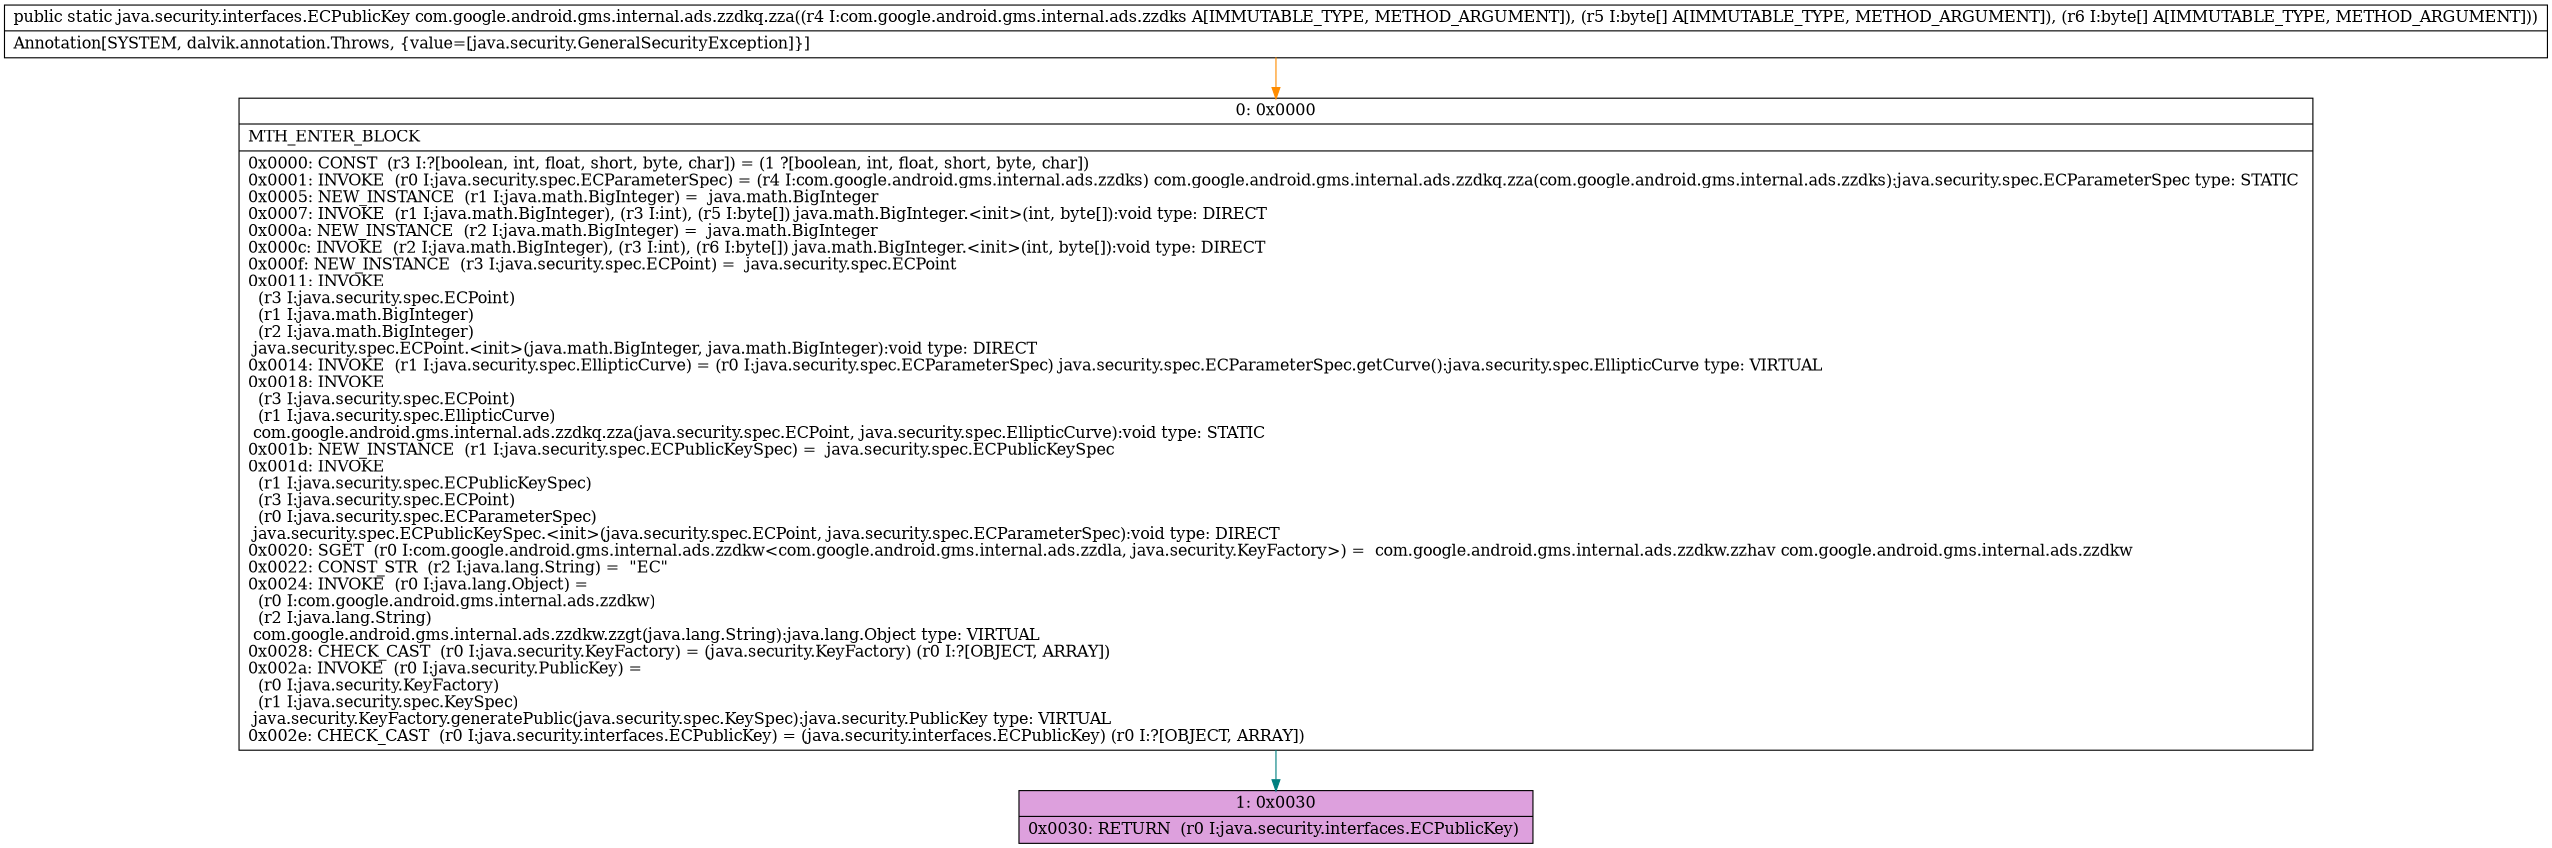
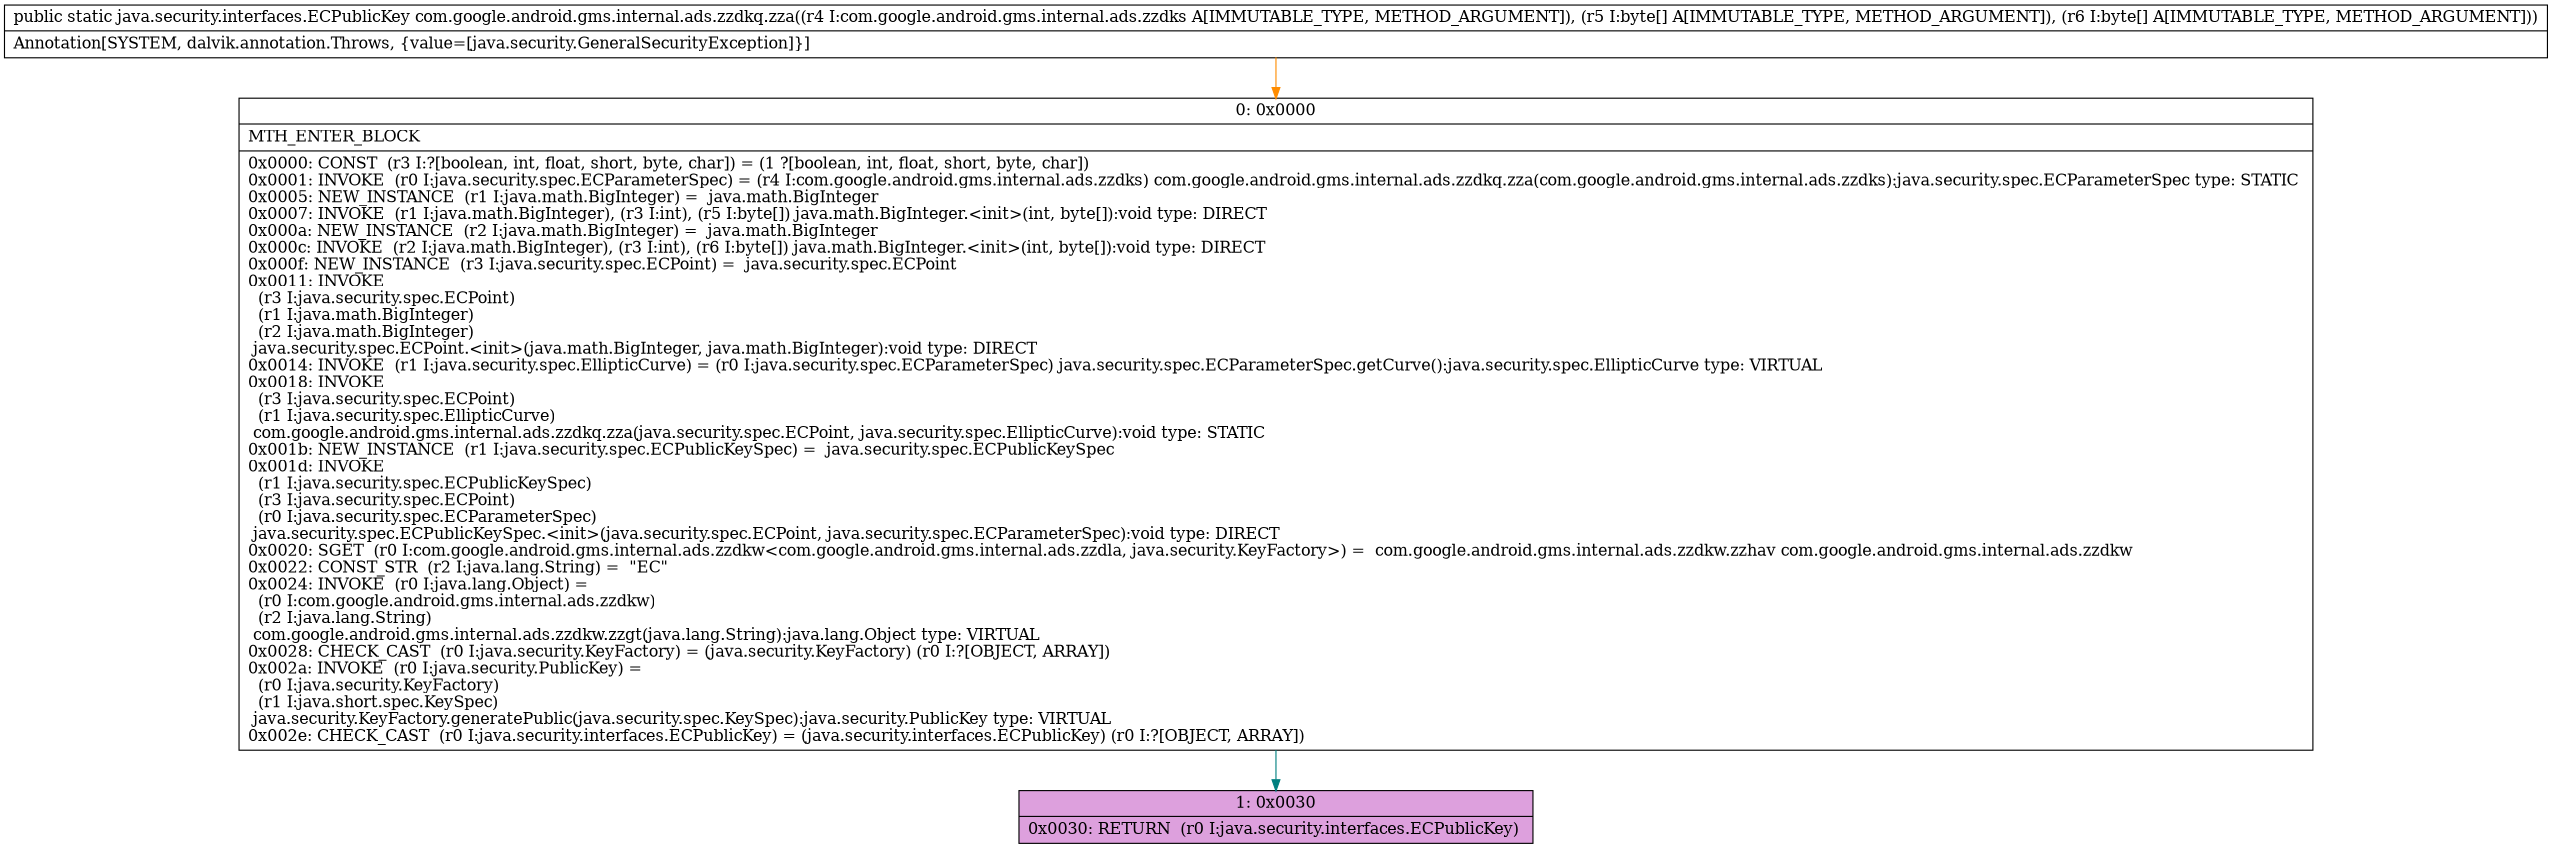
node "0: 0x0000": text "(r1 I:java.security.spec.KeySpec)" -> "(r1 I:java.short.spec.KeySpec)"
